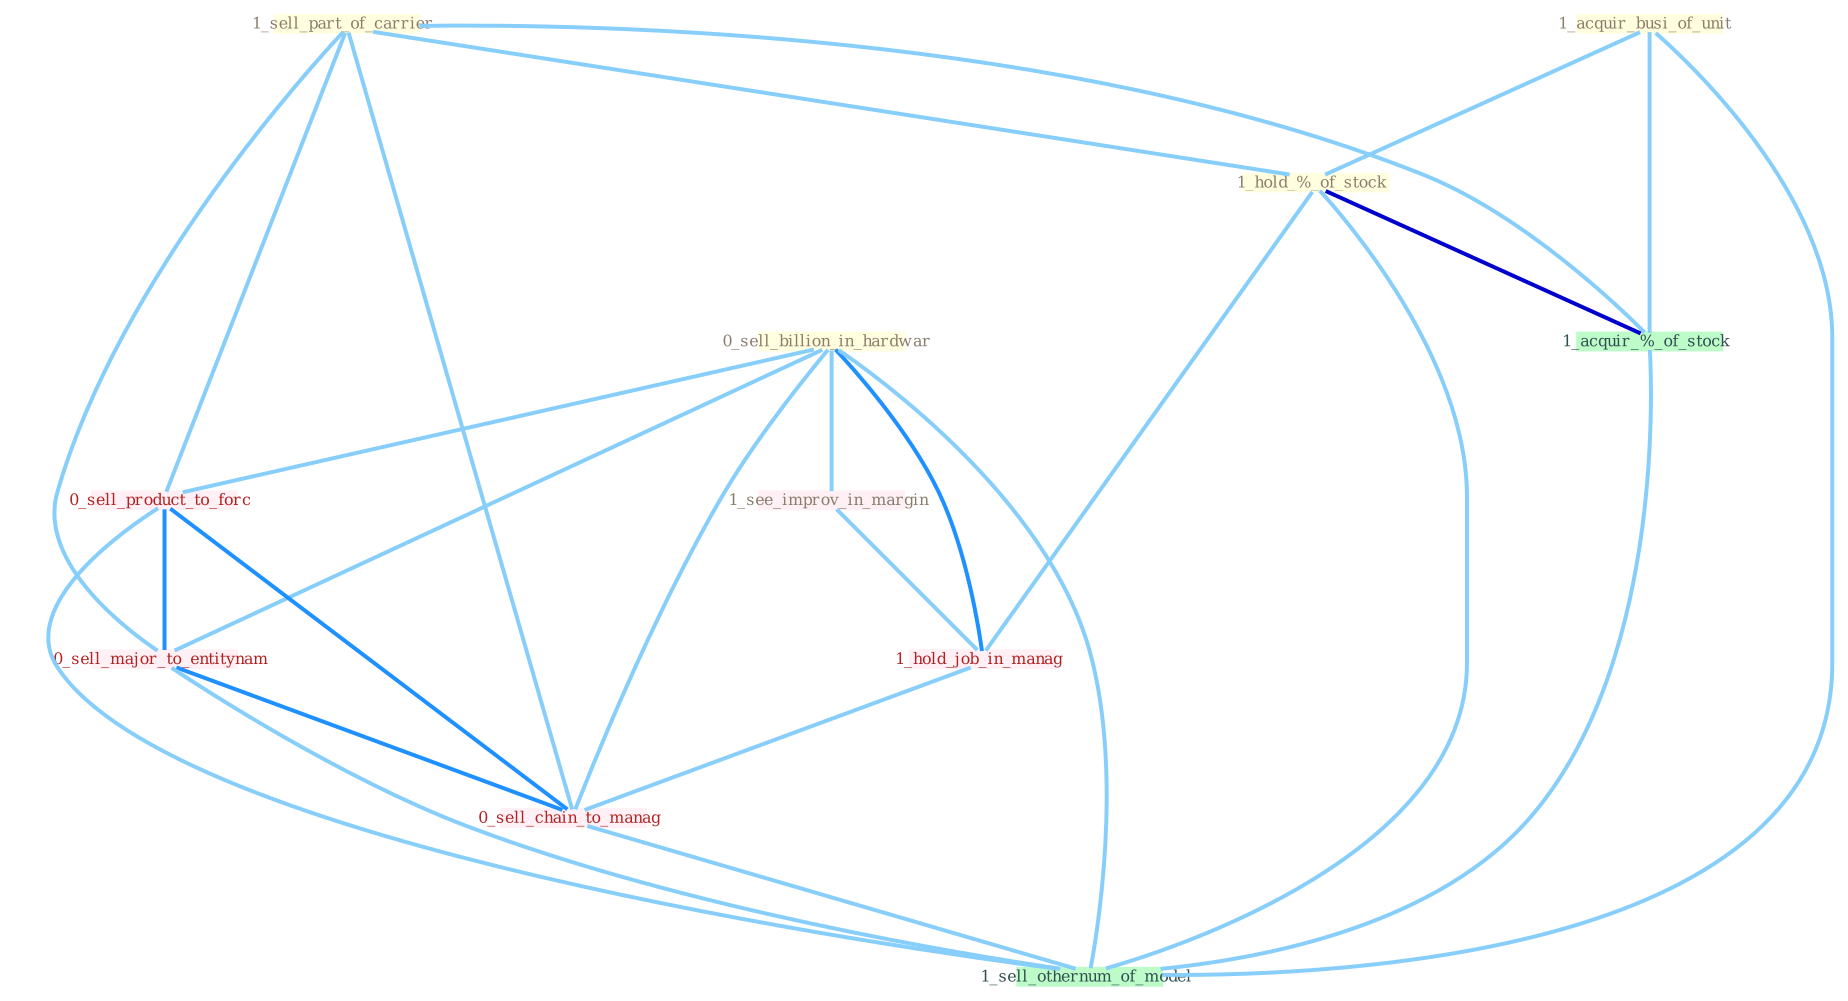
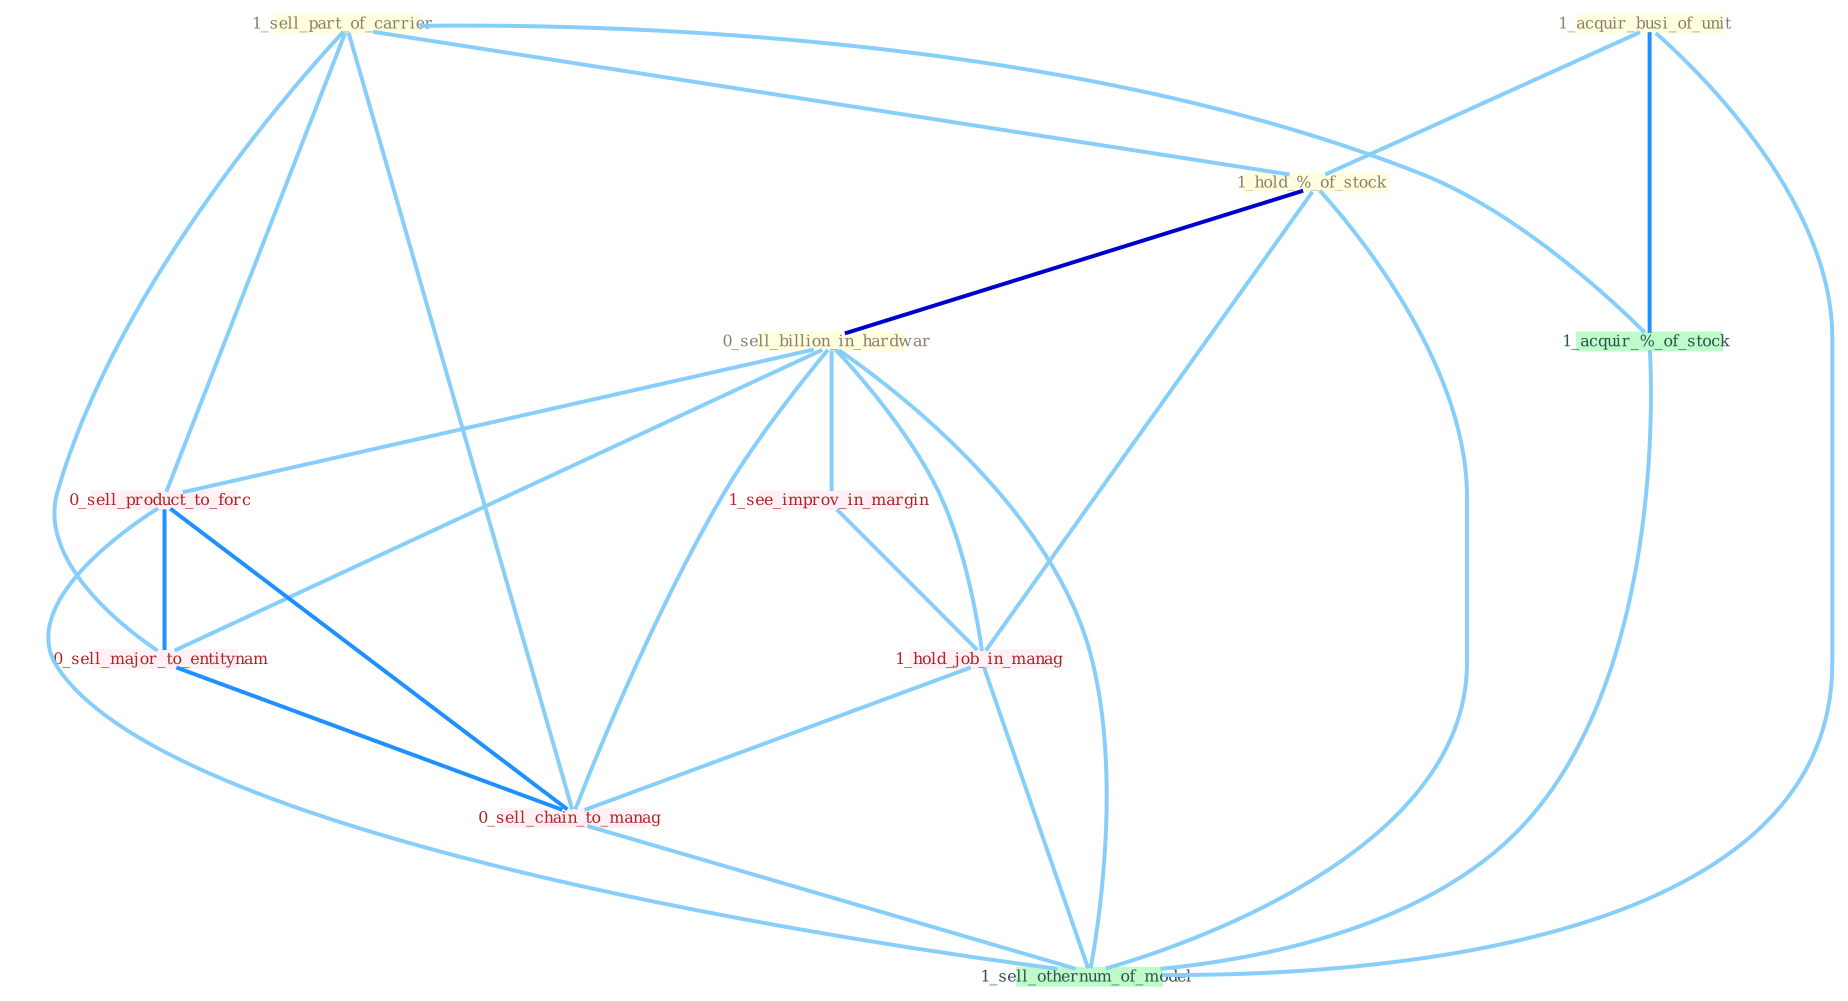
edge "1_acquir_busi_of_unit" -- "1_acquir_%_of_stock": color #87cefa -> #1e90ff
edge "1_hold_%_of_stock" -- "1_acquir_%_of_stock": now "1_hold_%_of_stock" -- "0_sell_billion_in_hardwar"
edge "0_sell_billion_in_hardwar" -- "1_hold_job_in_manag": color #1e90ff -> #87cefa
node "1_see_improv_in_margin": fontcolor #8b7d6b -> #b22222
edge "0_sell_major_to_entitynam" -- "1_sell_othernum_of_model": now "1_hold_job_in_manag" -- "1_sell_othernum_of_model"
